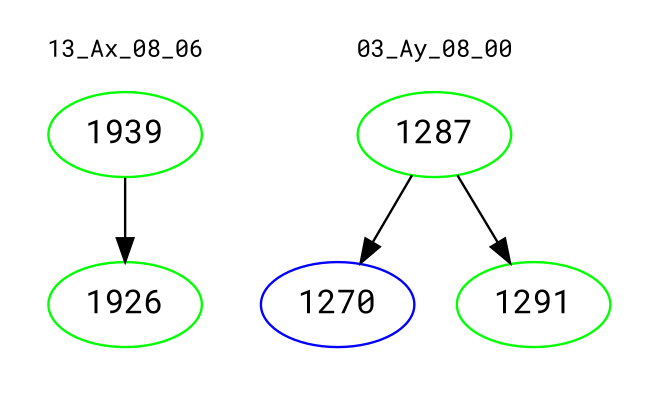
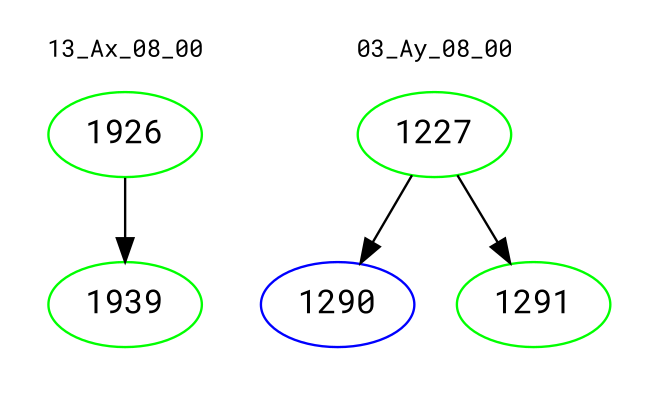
cluster "13_Ax_08_06": label "13_Ax_08_06" -> "13_Ax_08_00"
node "1287": label "1287" -> "1227"
edge "1939" -> "1926": reversed
node "1270": label "1270" -> "1290"
